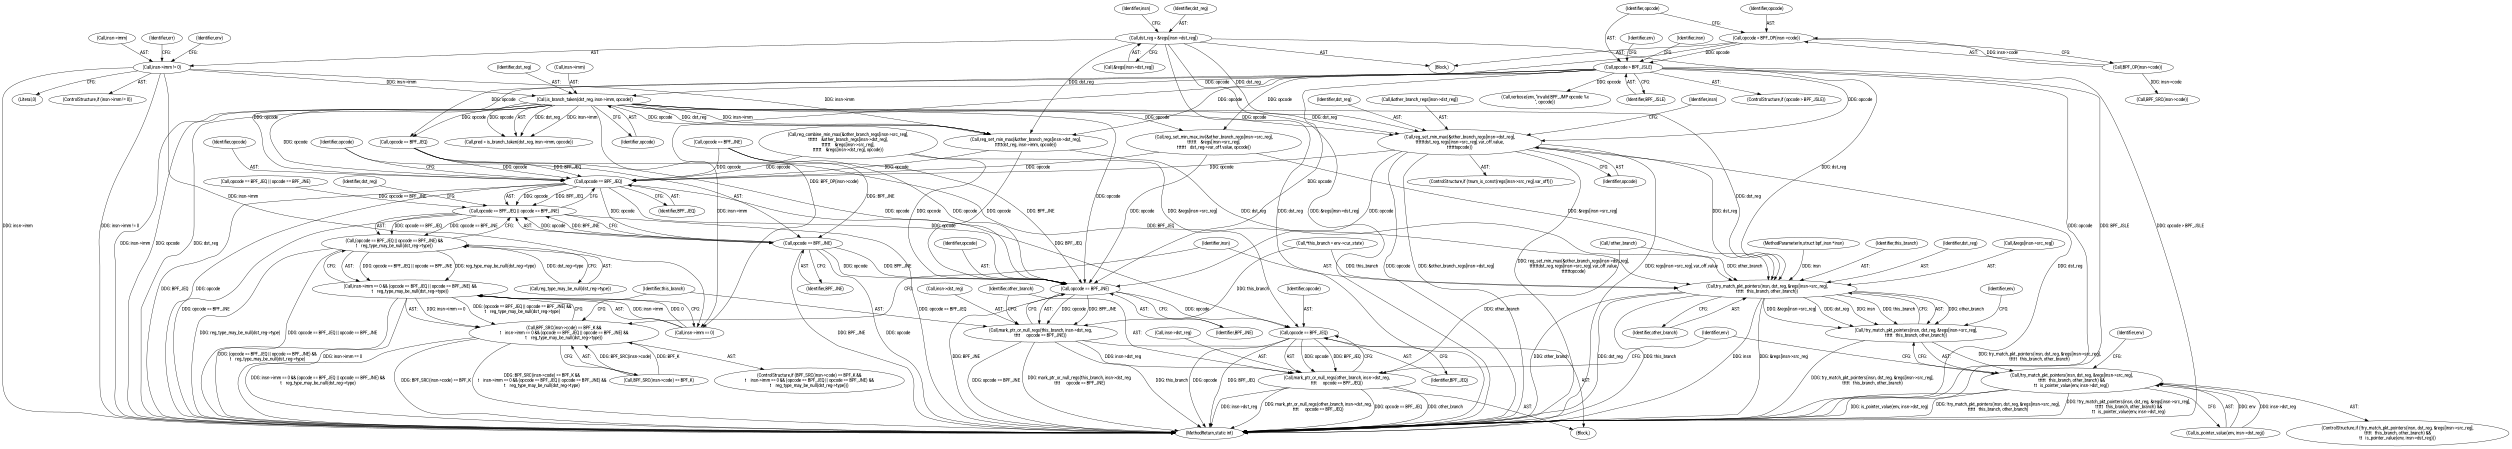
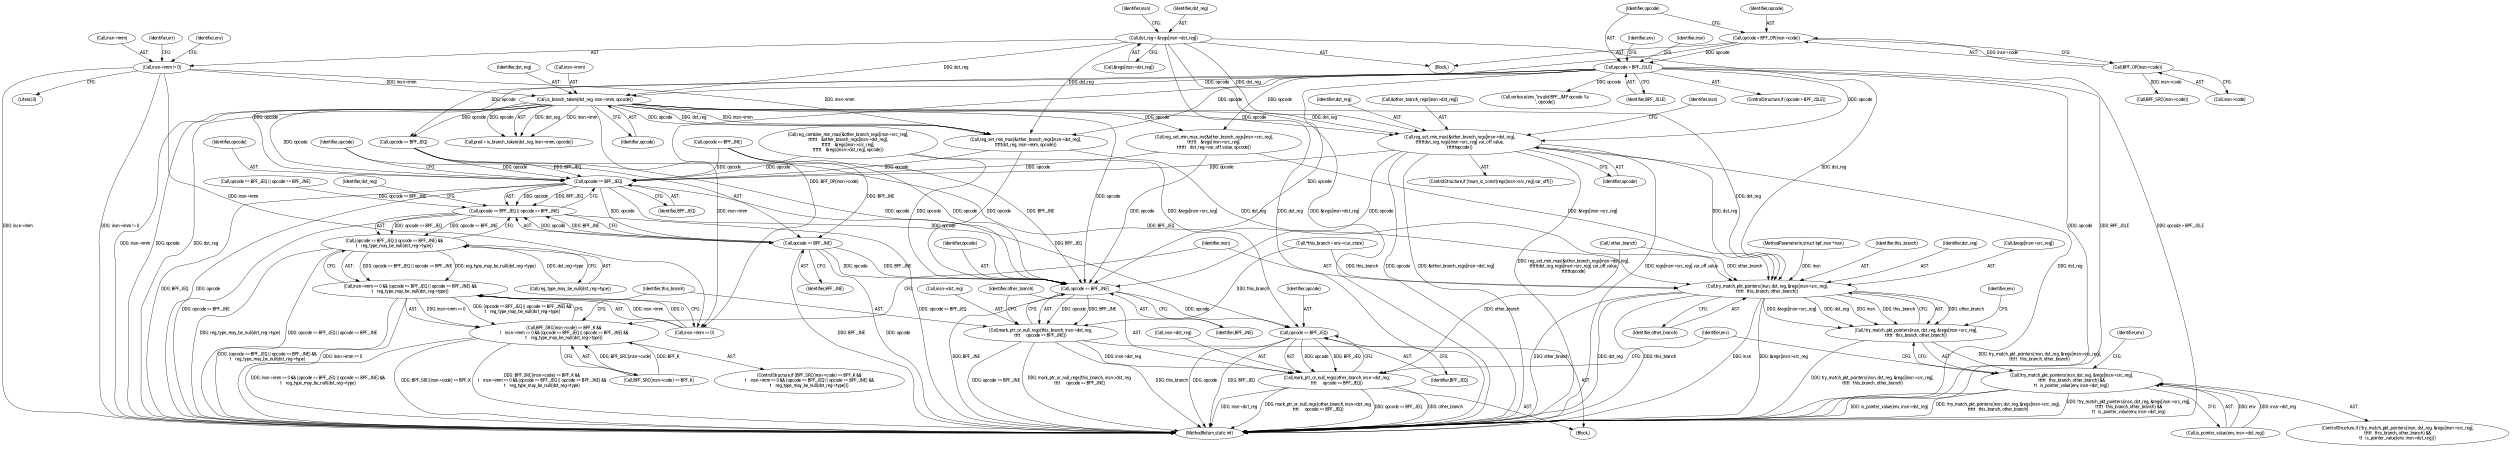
edge "(Call,dst_reg = &regs[insn->dst_reg])" -> "(Call,is_branch_taken(dst_reg, insn->imm, opcode))": added, label "DDG: dst_reg"
node "(ControlStructure,if (insn->imm != 0))": removed
node "(Call,insn->code)": added
